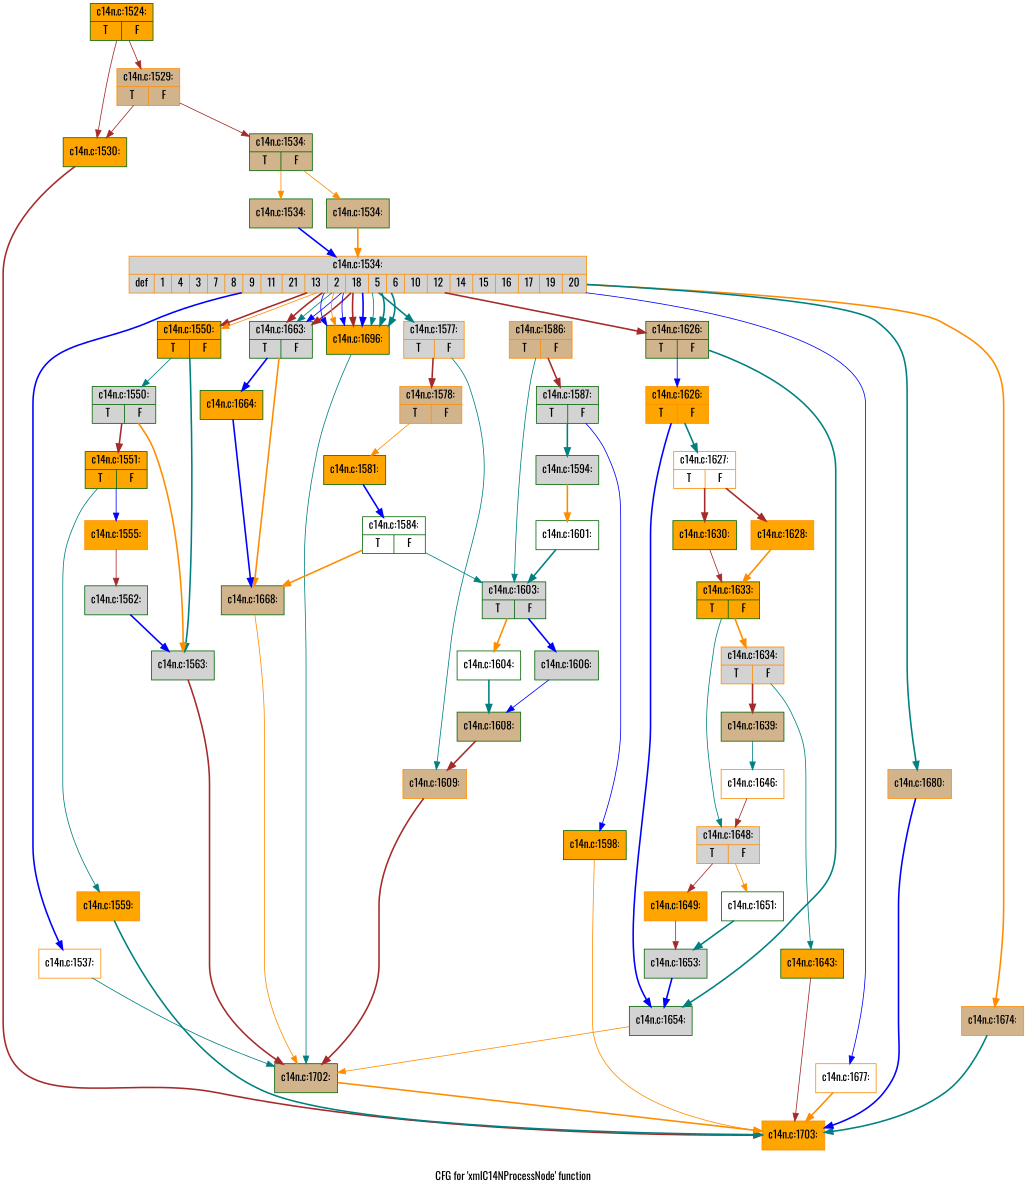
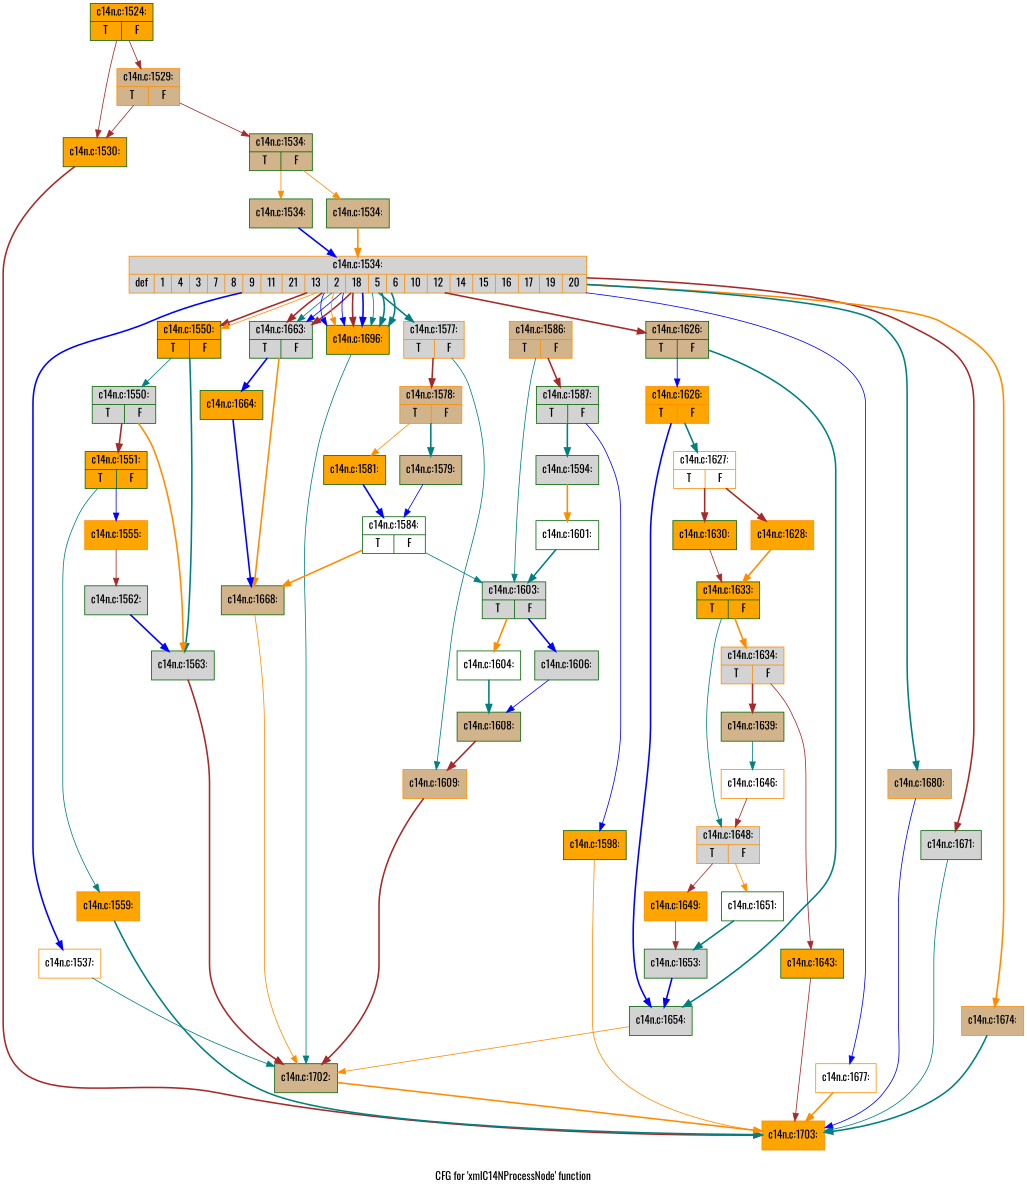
node "c14n.c:1579:": added
edge "c14n.c:1634:" -> "c14n.c:1643:": color teal -> brown
node "c14n.c:1671:": added
edge "c14n.c:1680:" -> "c14n.c:1703:": style bold -> solid
